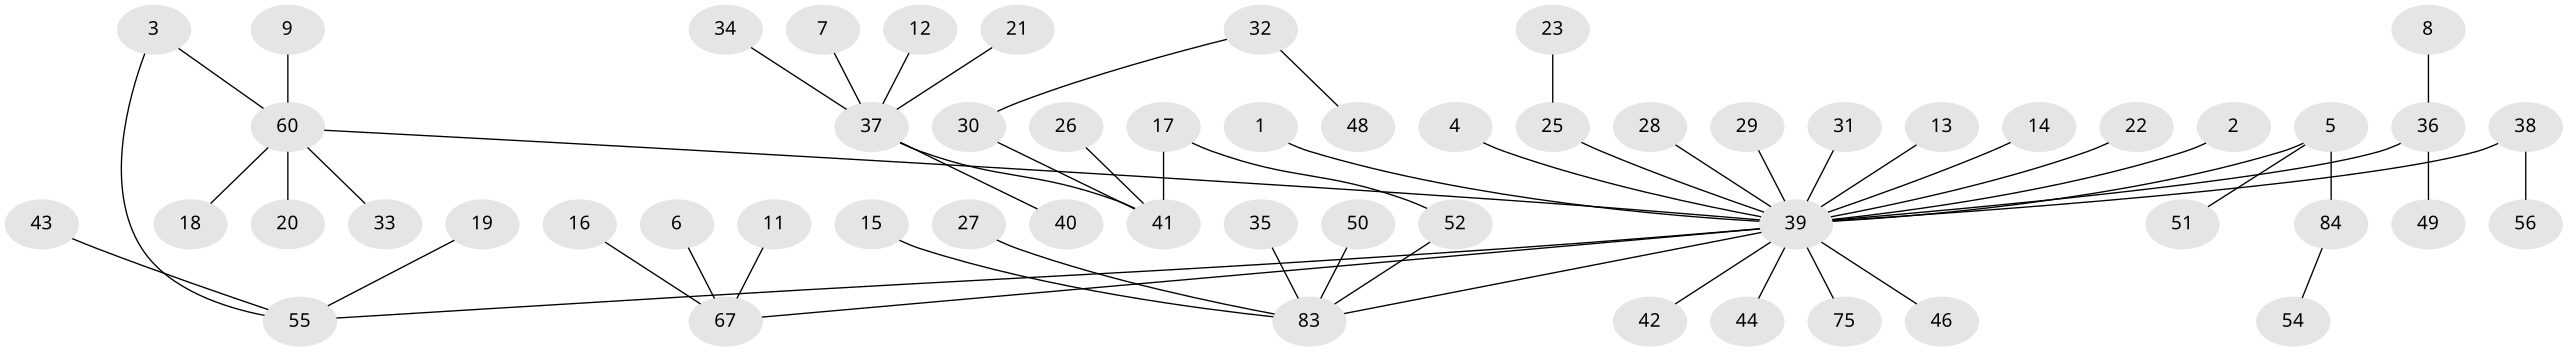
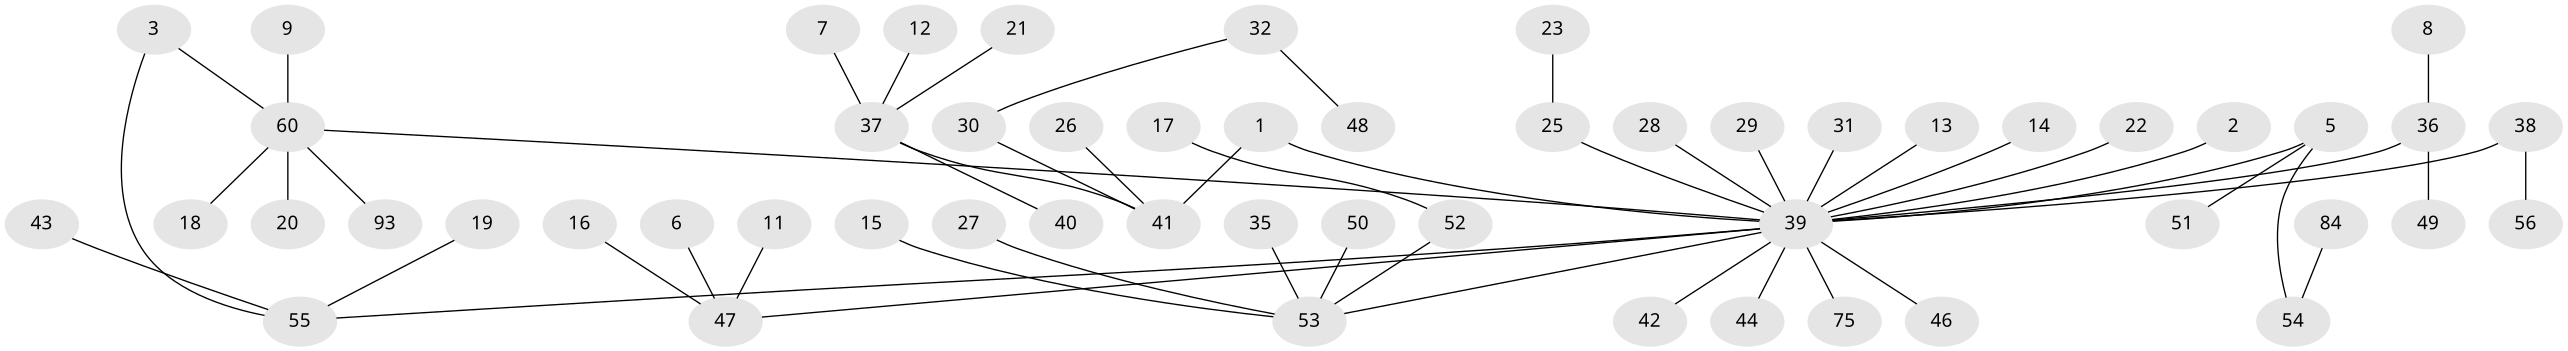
node "34": removed
node "4": removed
edge "17" -- "41": now "1" -- "41"
edge "5" -- "84": now "5" -- "54"
node "33": label "33" -> "93"
node "67": label "67" -> "47"
node "83": label "83" -> "53"
